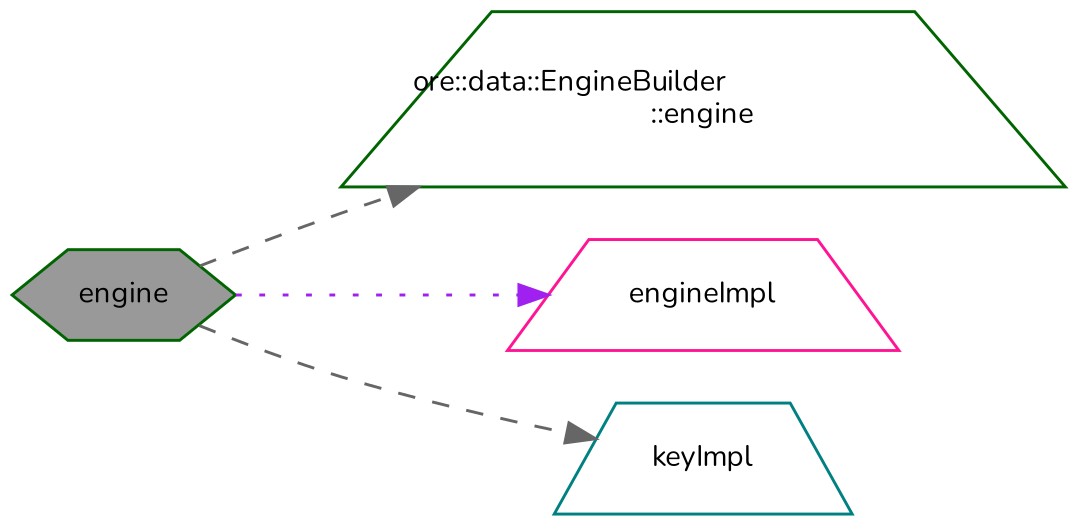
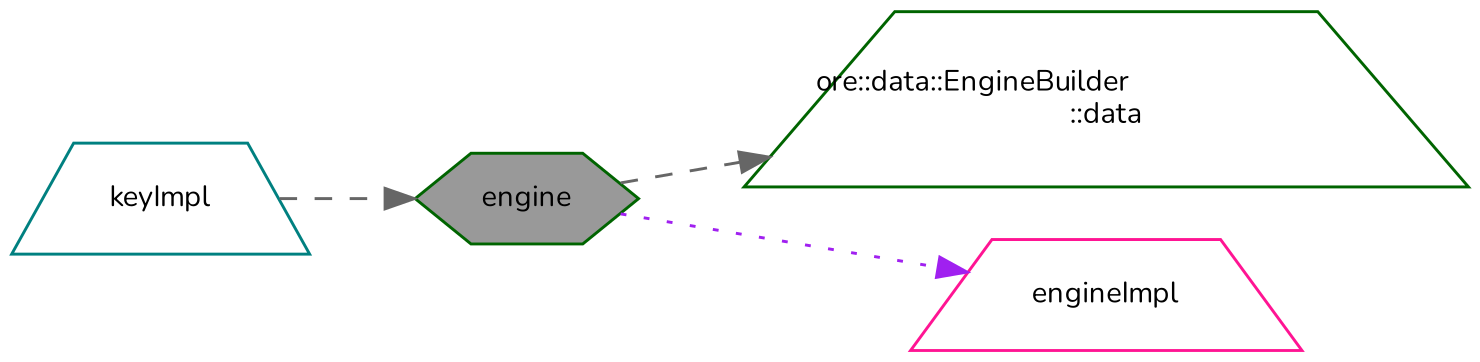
node "ore::data::EngineBuilder ::engine": label "ore::data::EngineBuilder ::engine" -> "ore::data::EngineBuilder ::data"
edge "engine" -> "keyImpl": reversed
